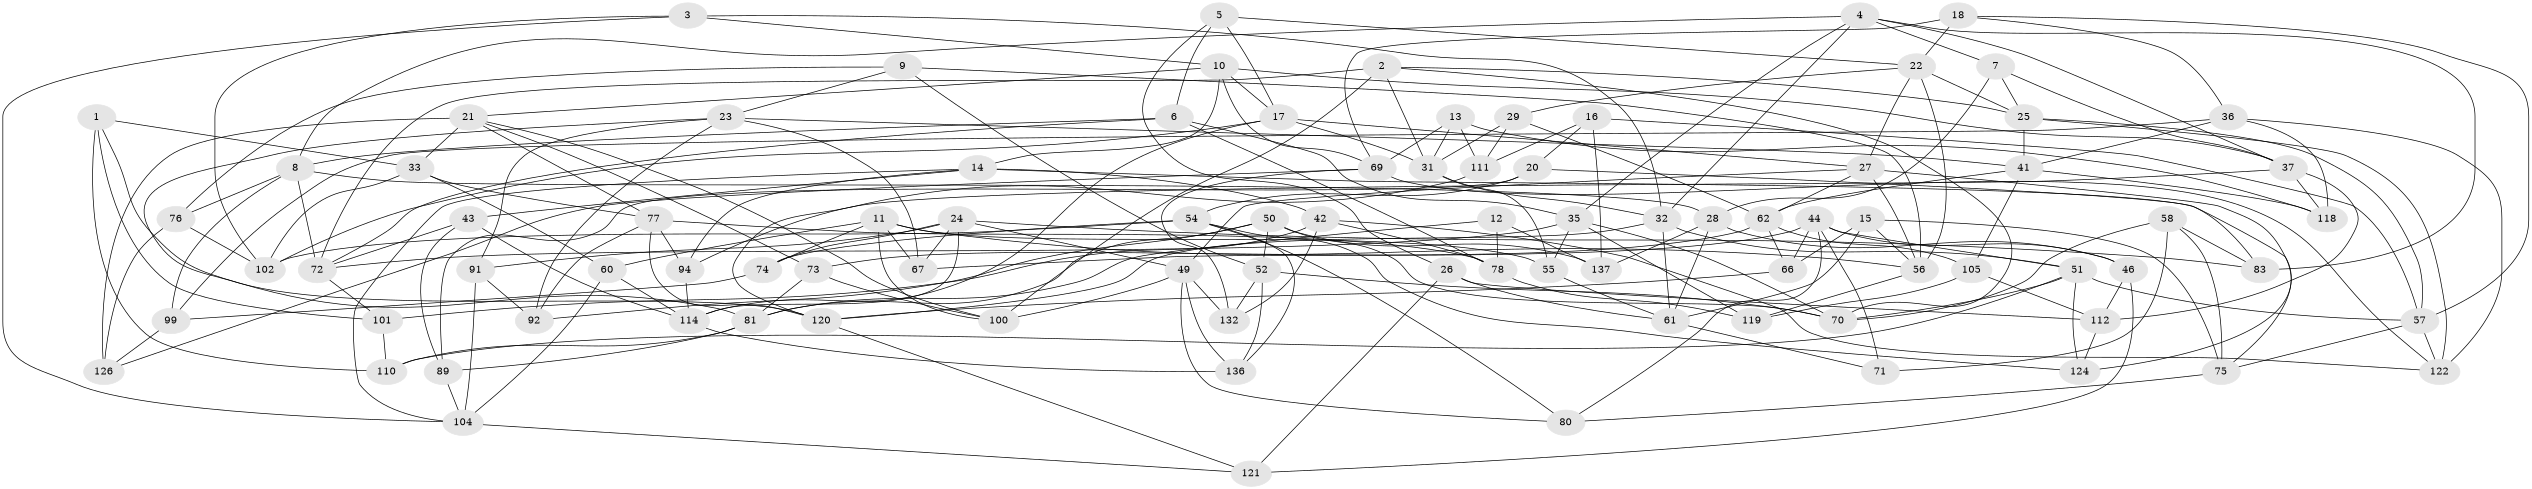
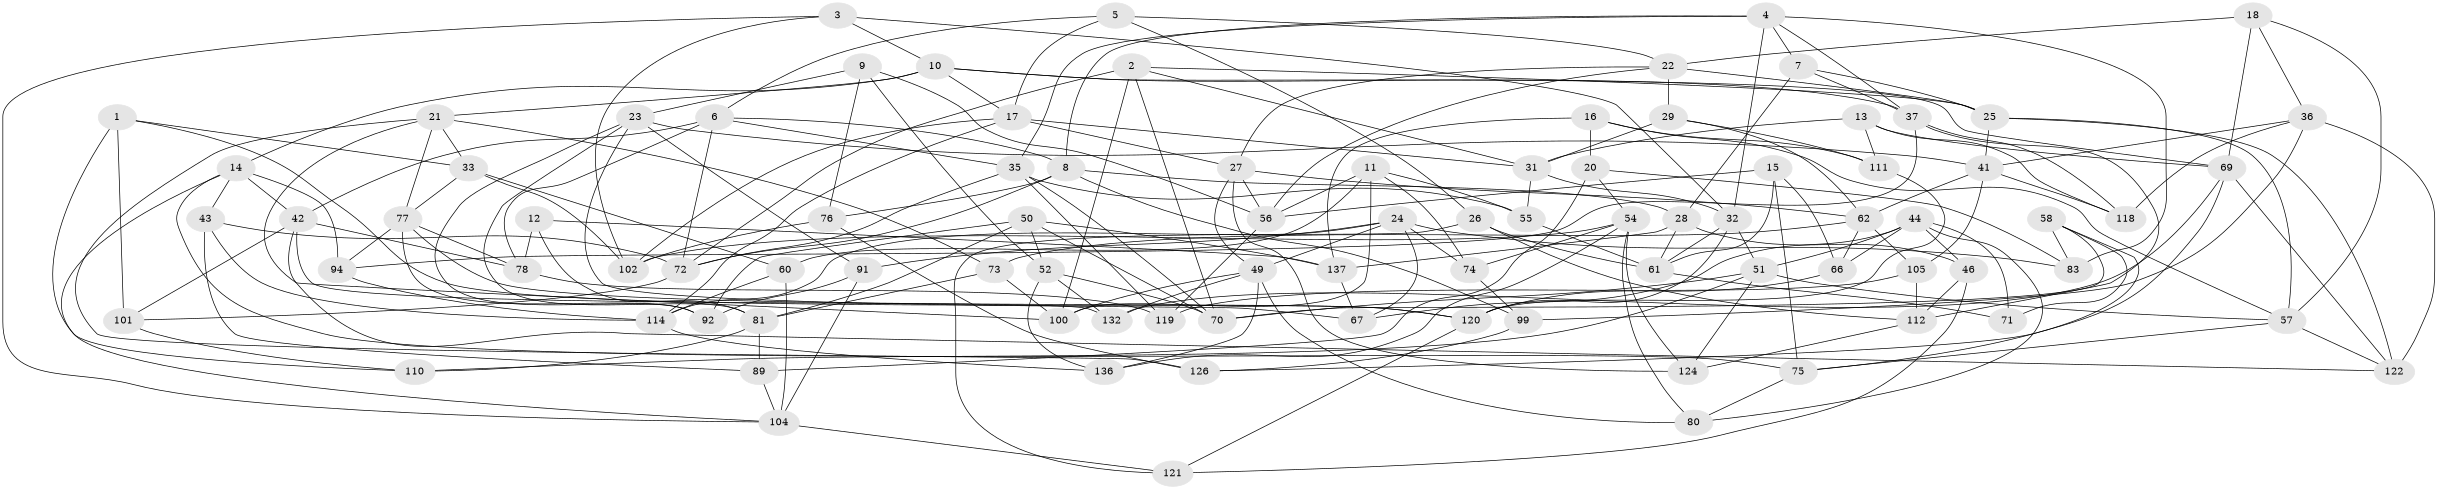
edge "6" -- "42": added
edge "11" -- "67": now "137" -- "67"
